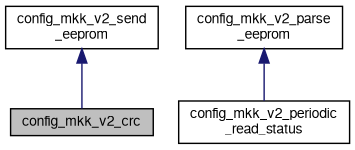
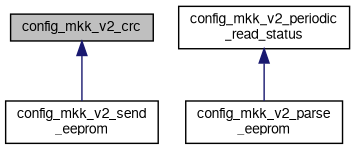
edge "config_mkk_v2_periodic _read_status" -> "config_mkk_v2_parse _eeprom": reversed
edge "config_mkk_v2_crc" -> "config_mkk_v2_send _eeprom": reversed
